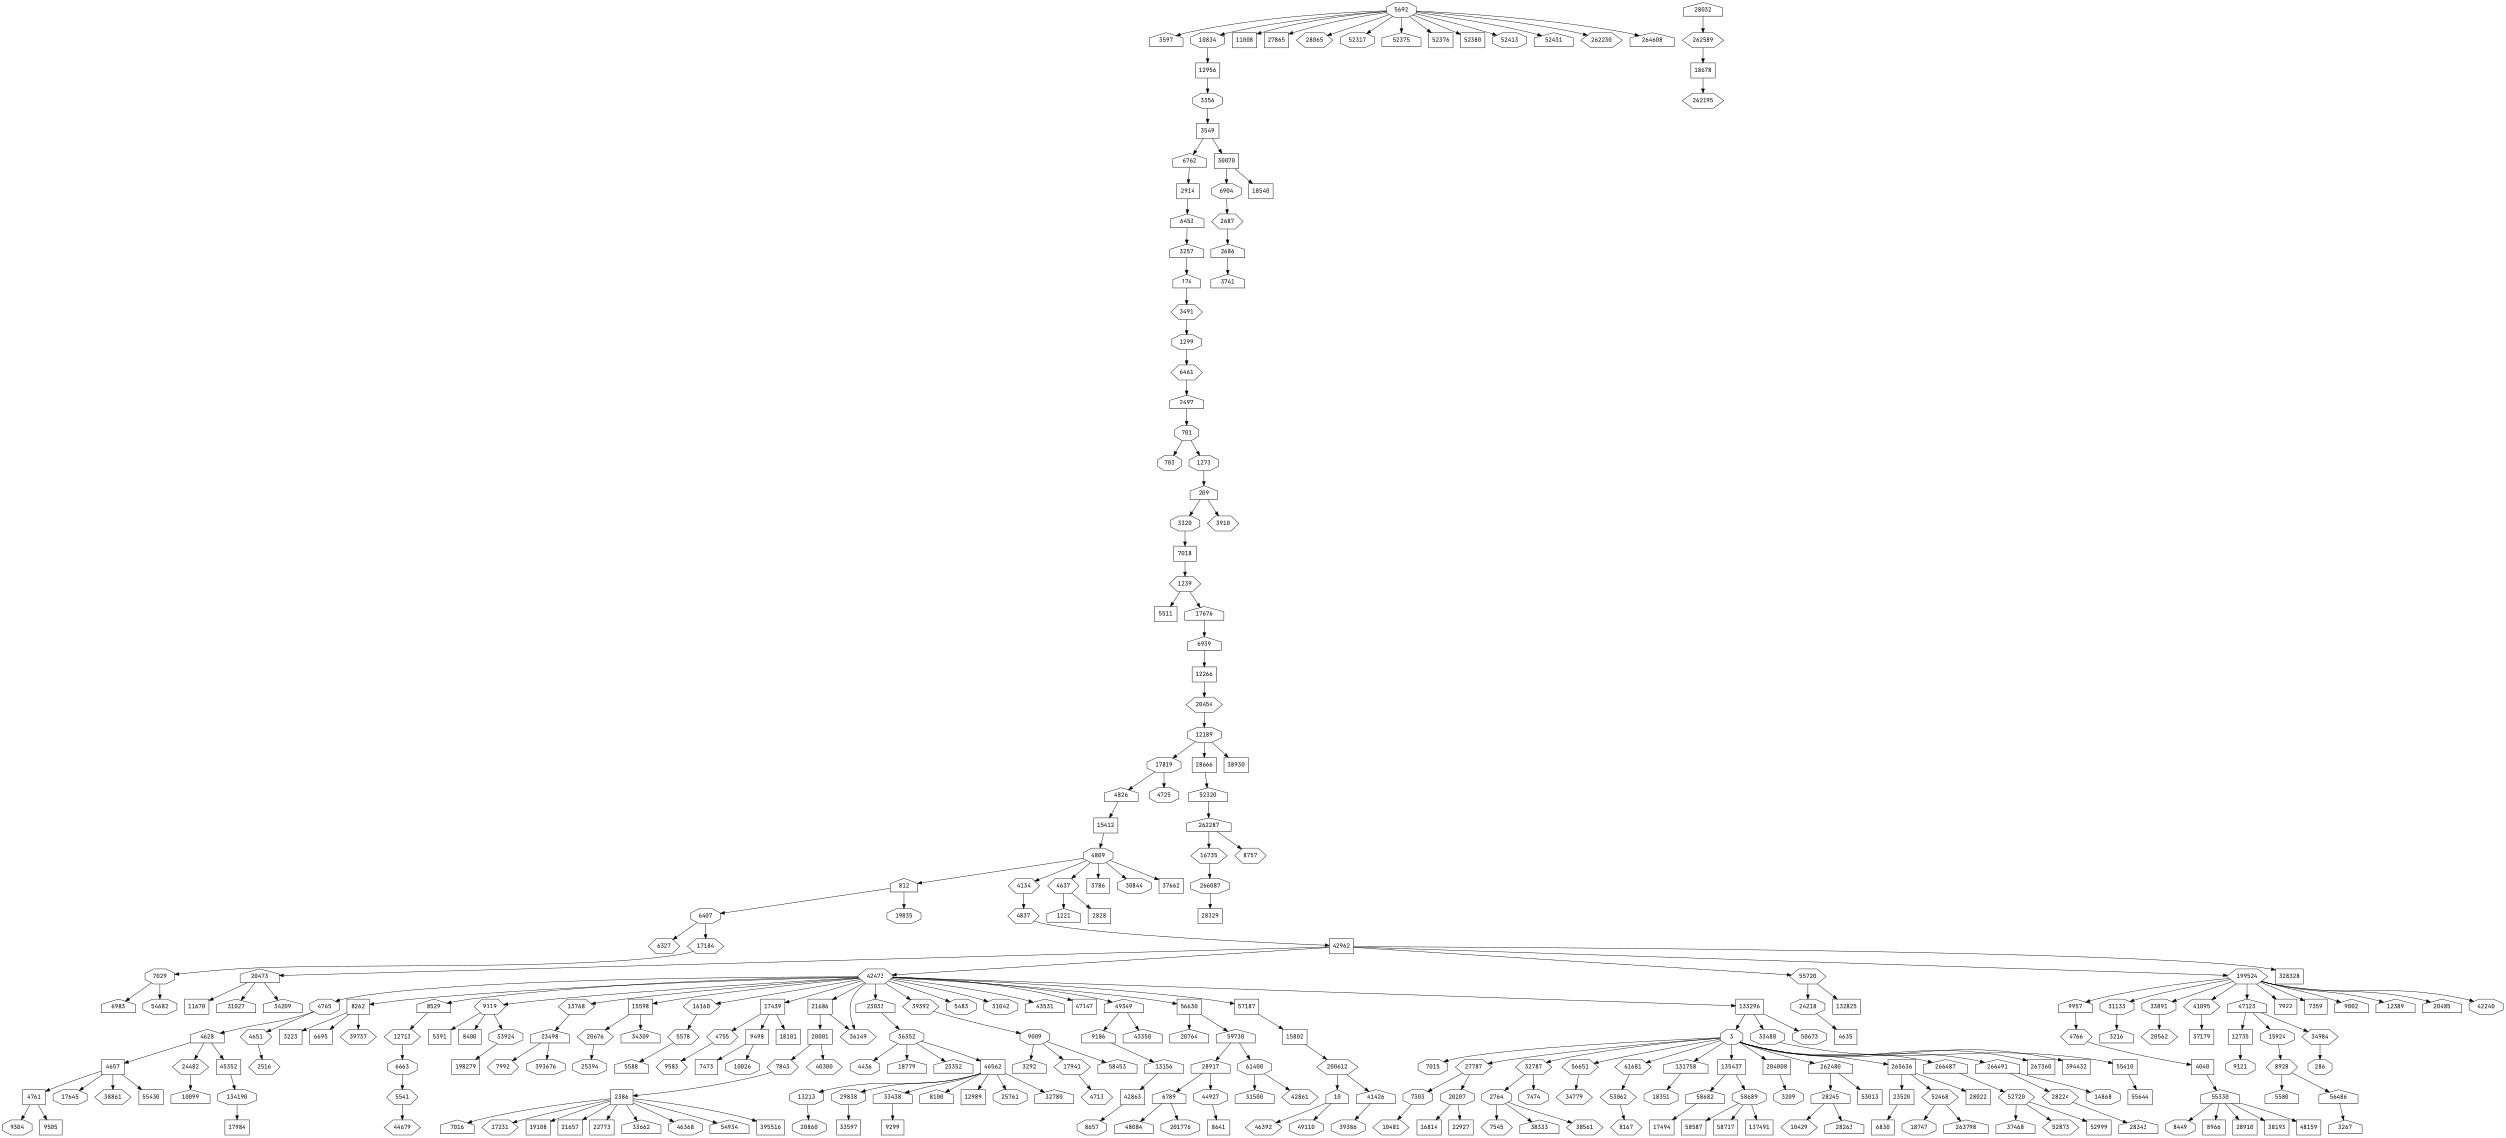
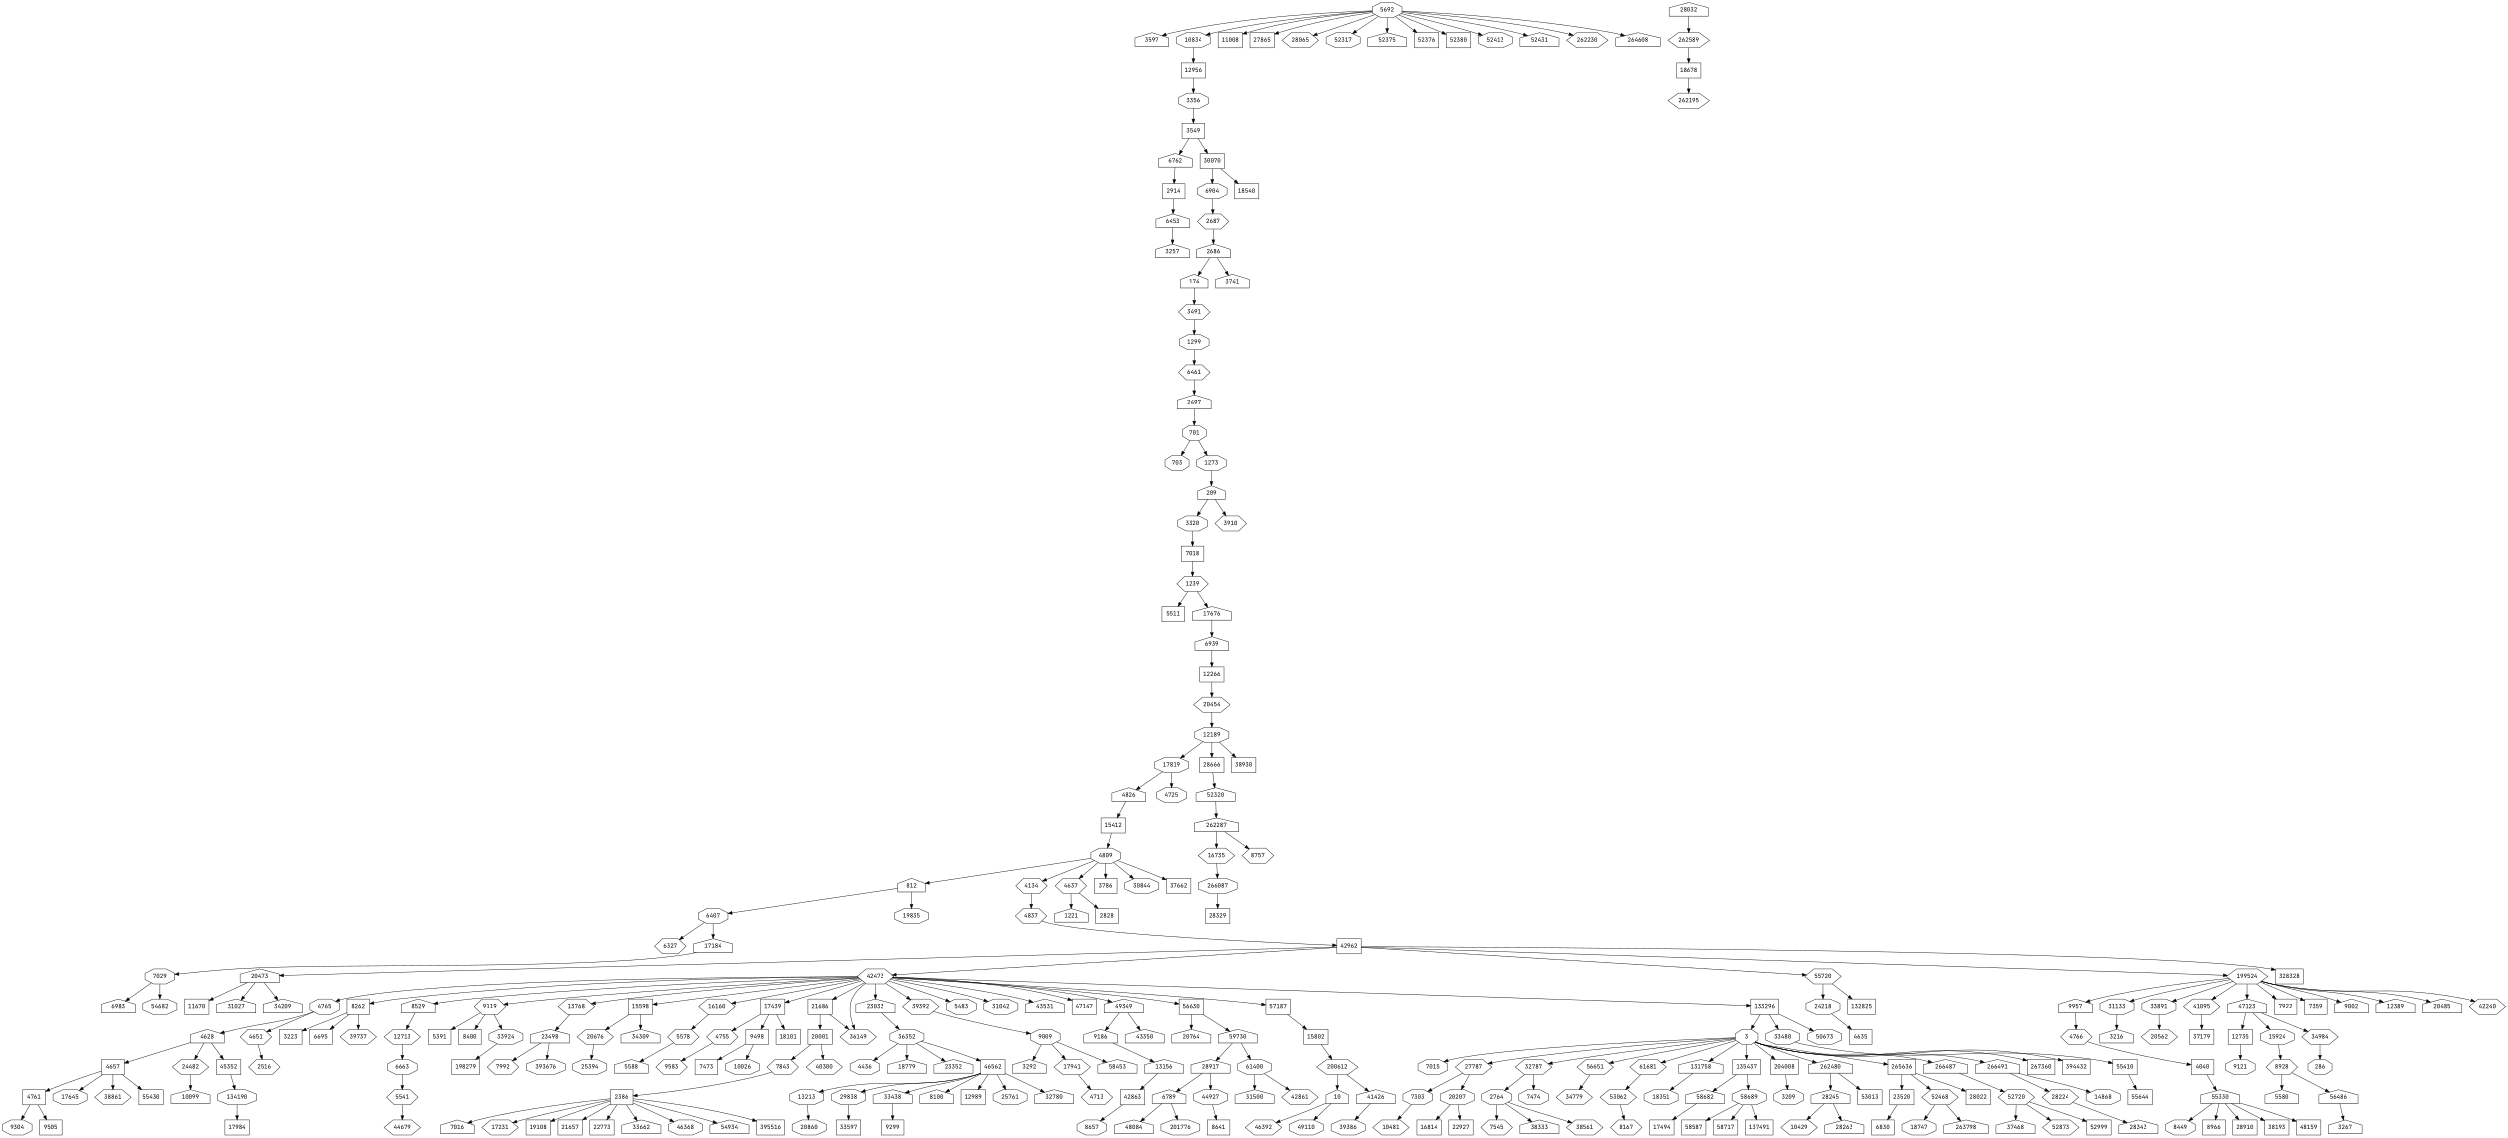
edge "3257" -> "174": now "2686" -> "174"
node "17184": shape hexagon -> house
node "42240": shape octagon -> hexagon
